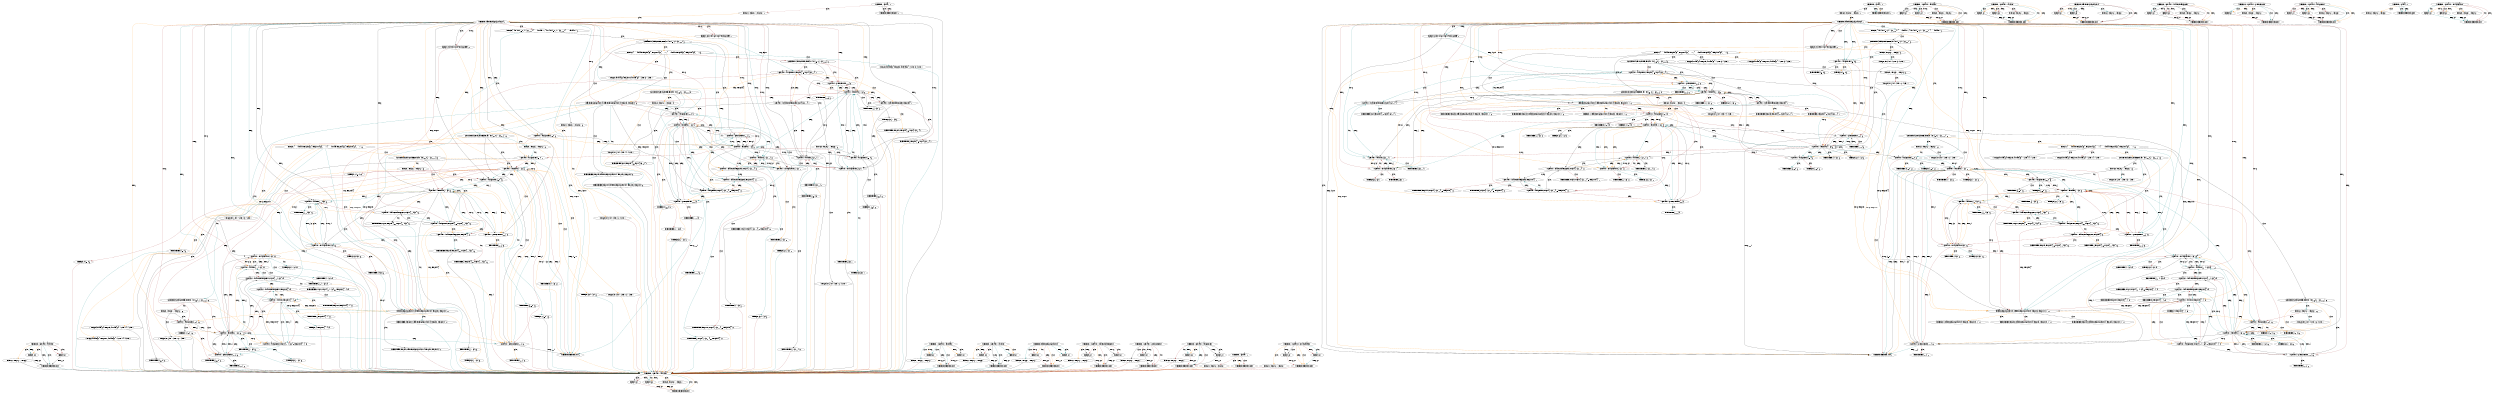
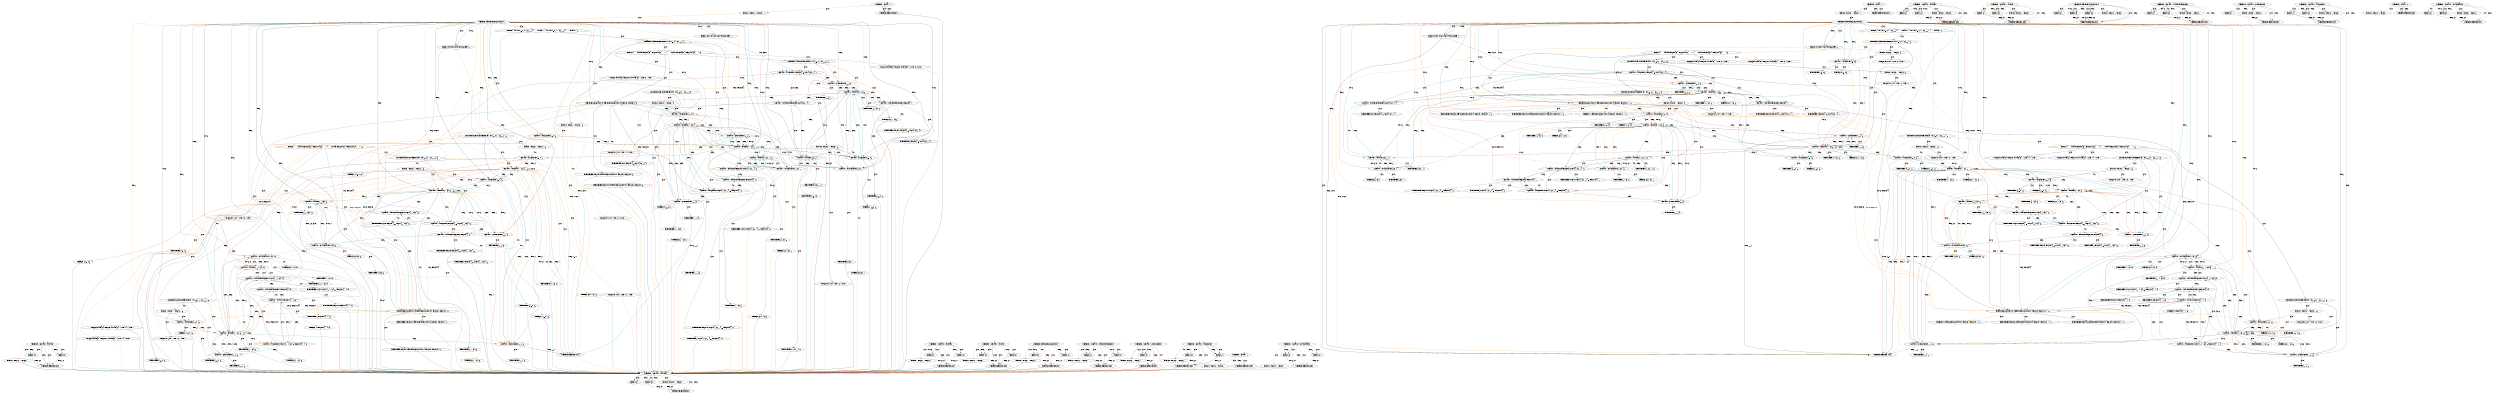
node "(PARAM,p3)": added
